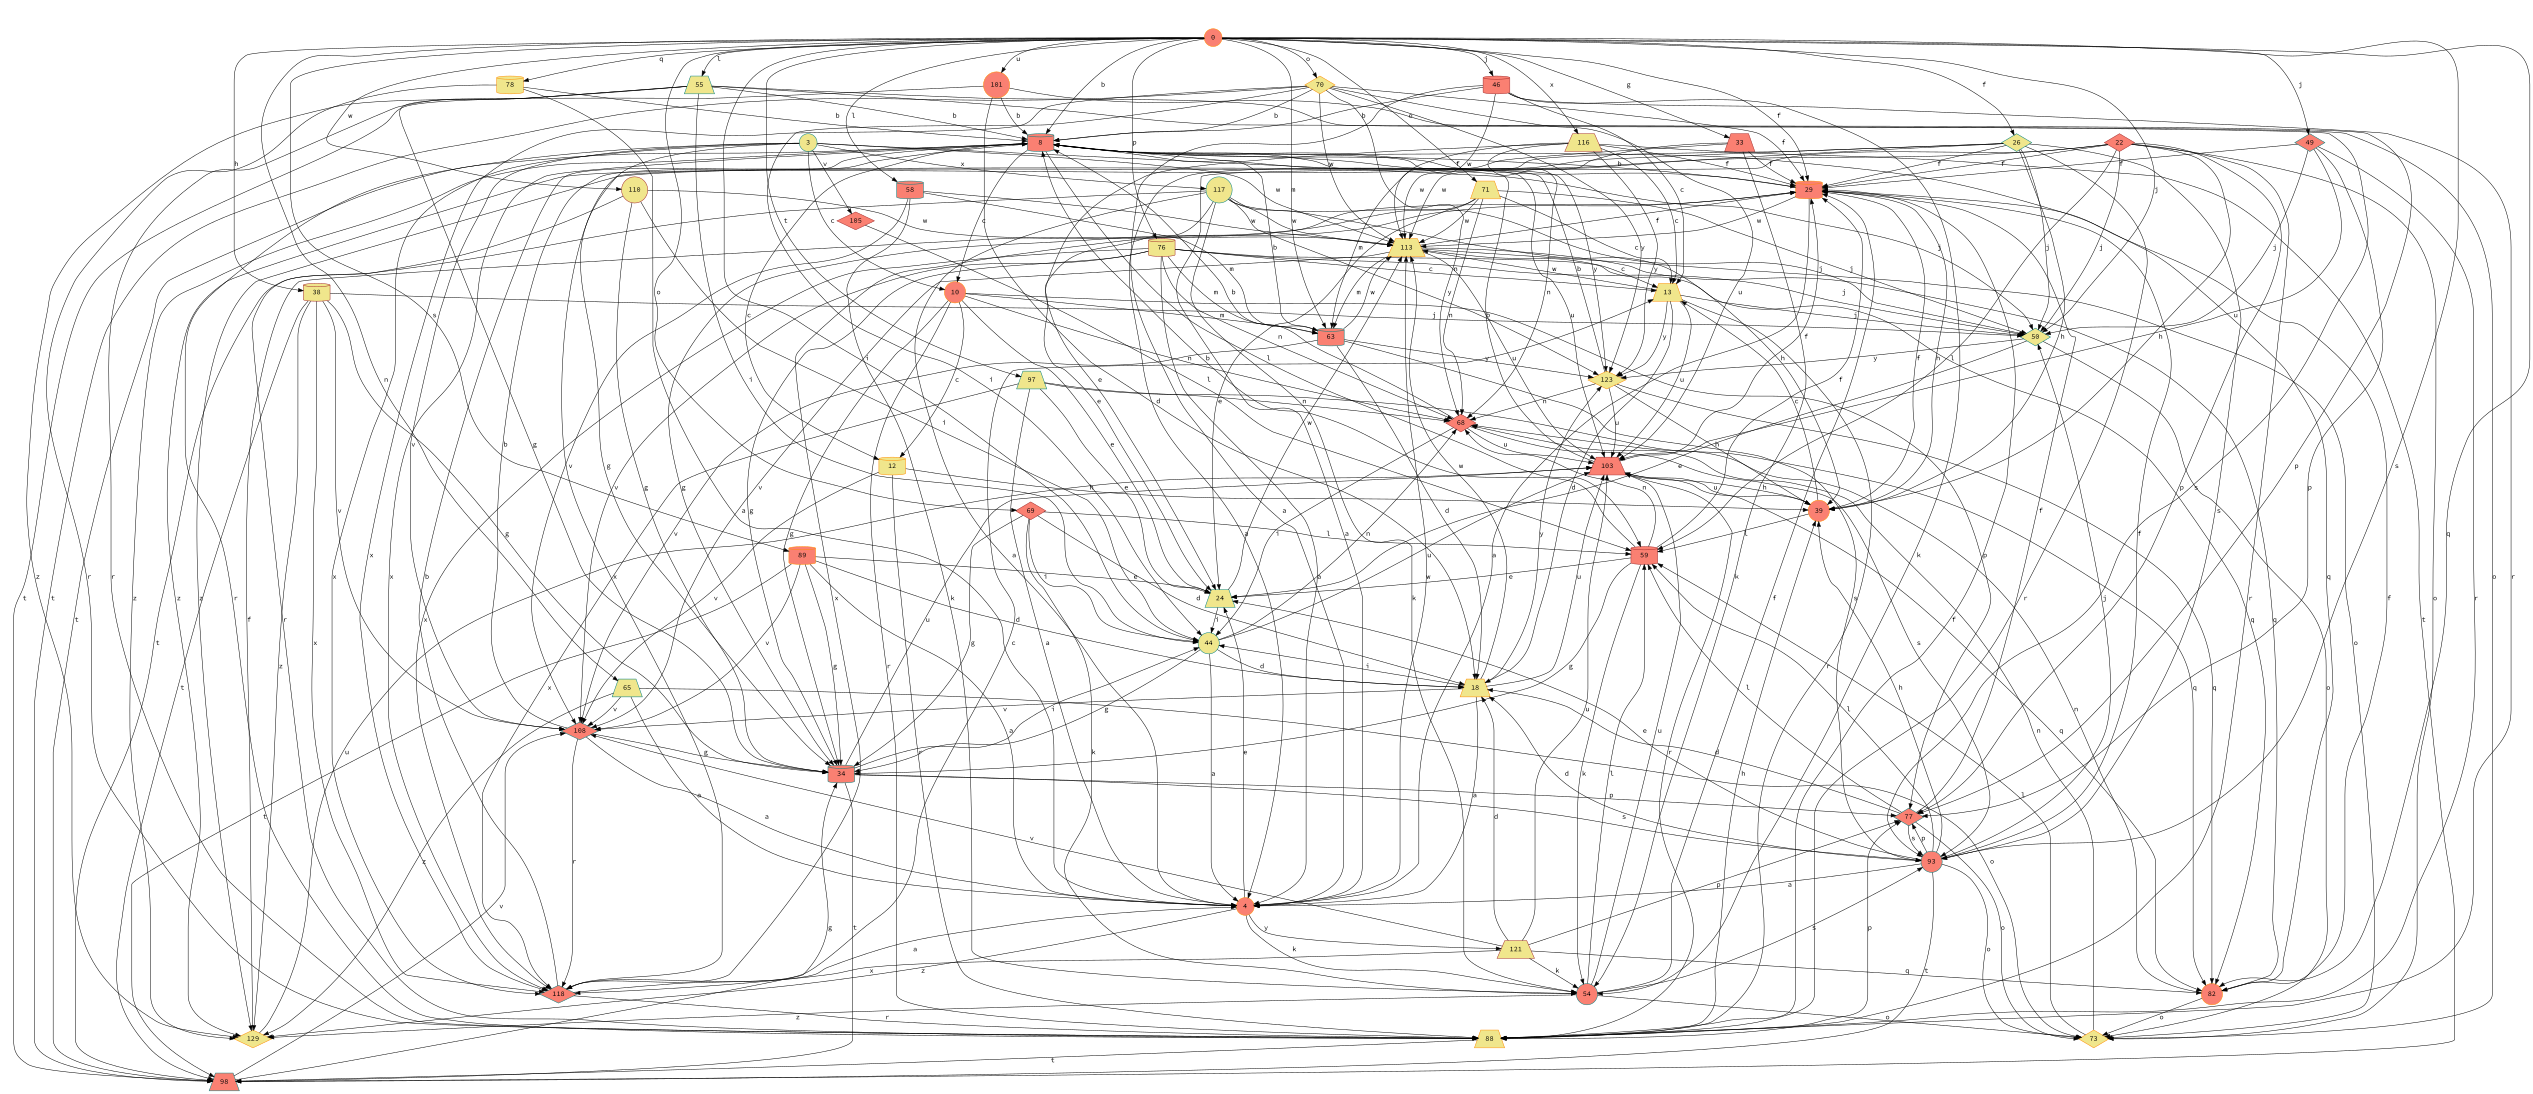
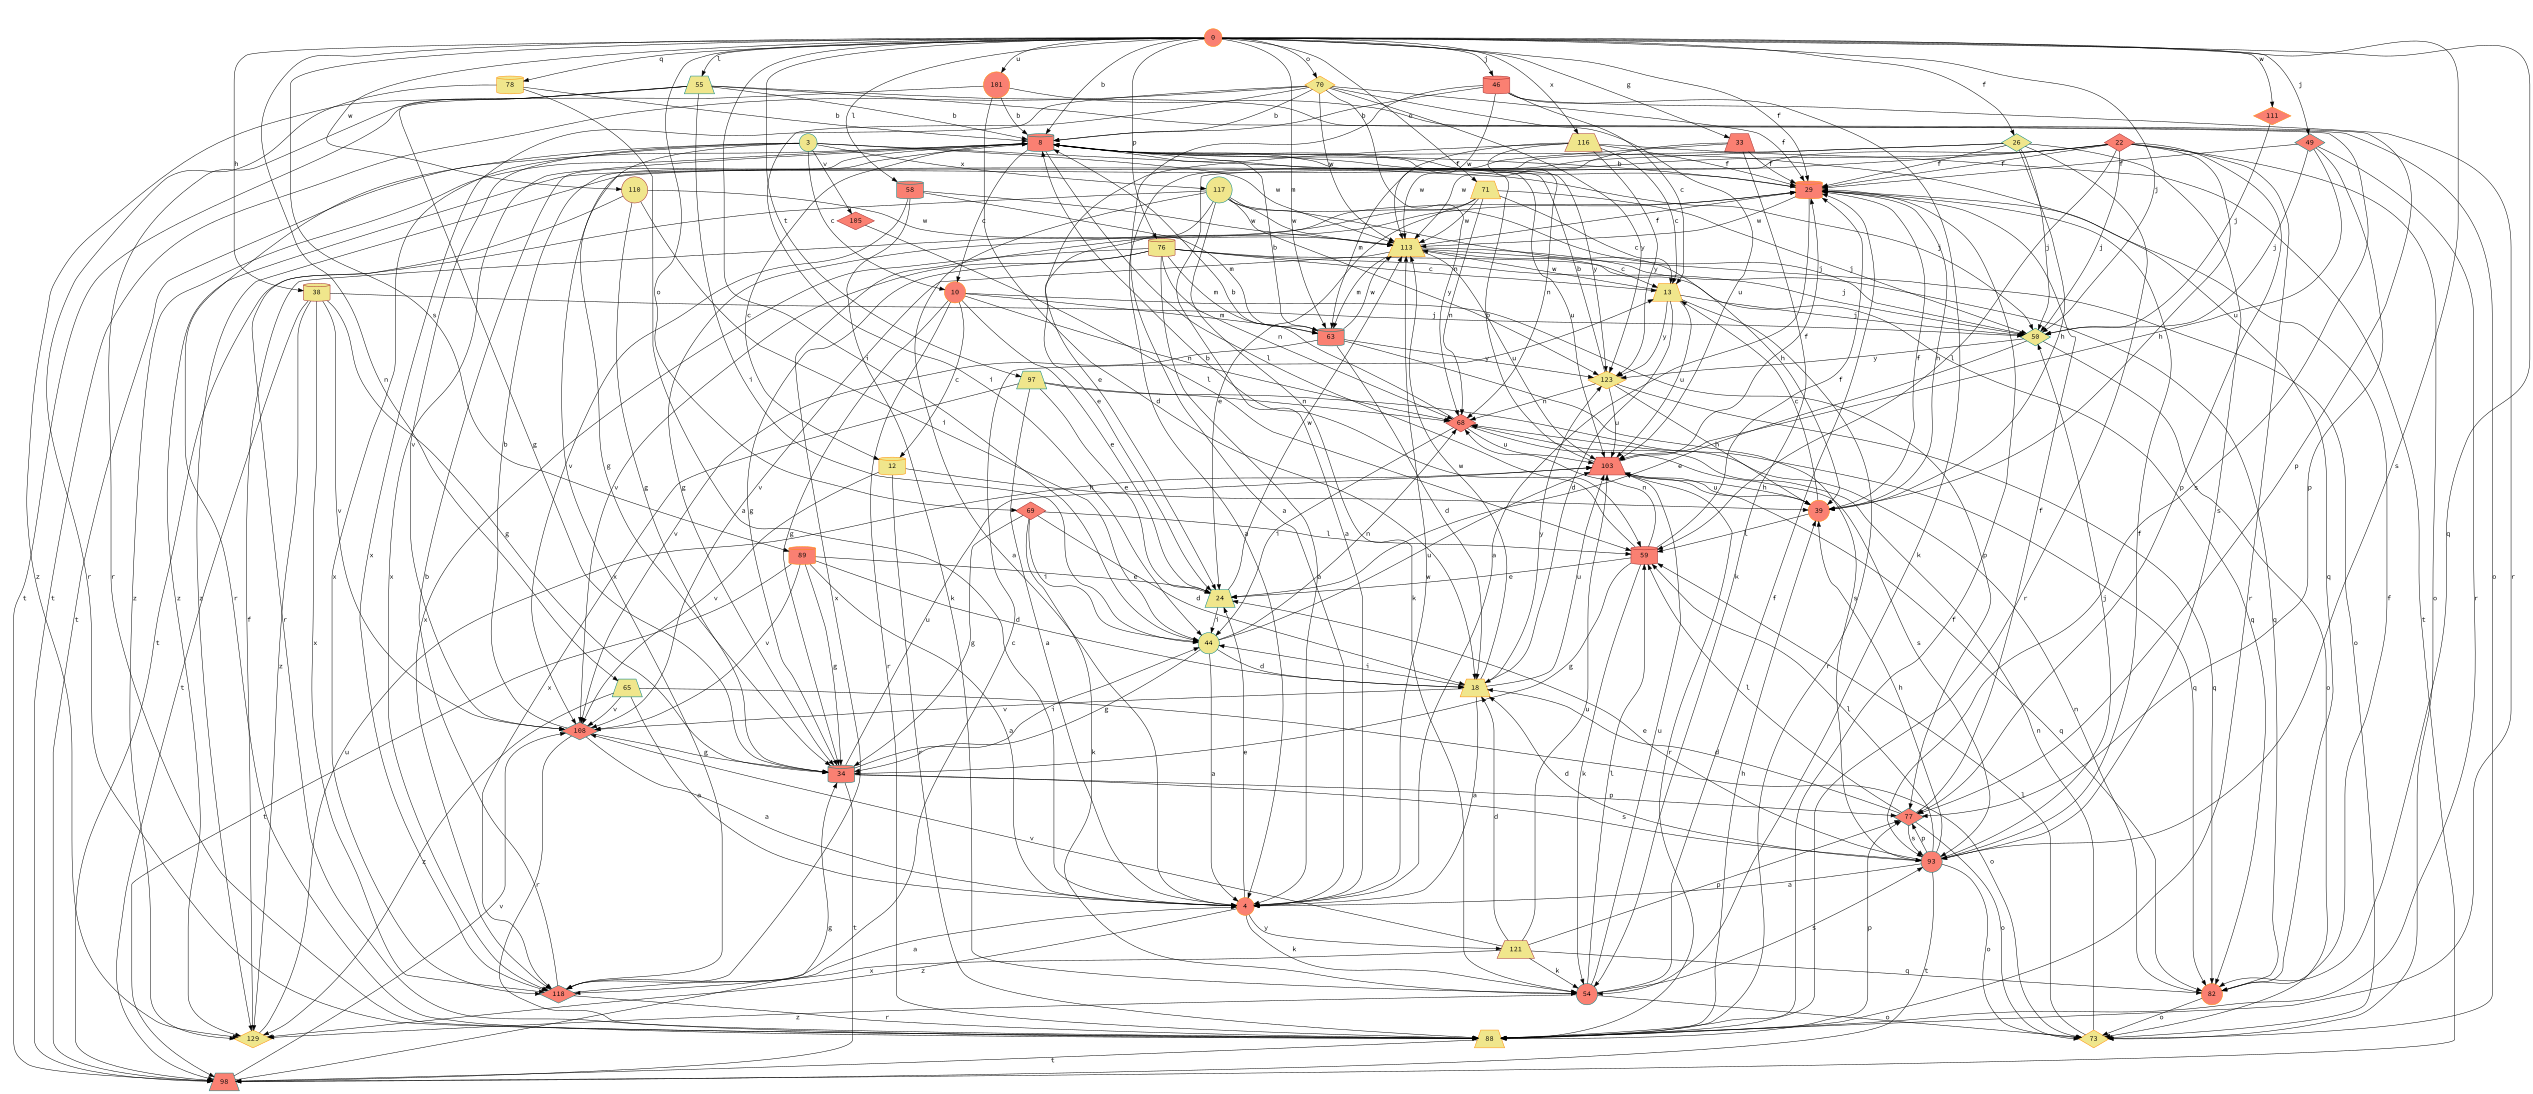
node "111": added
edge "26" -> "113": now "22" -> "113"
edge "108" -> "118": now "108" -> "88"
